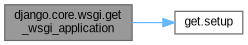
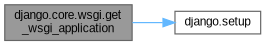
node "get.setup": label "get.setup" -> "django.setup"
